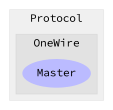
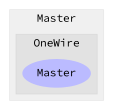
cluster "Protocol": label "Protocol" -> "Master"
